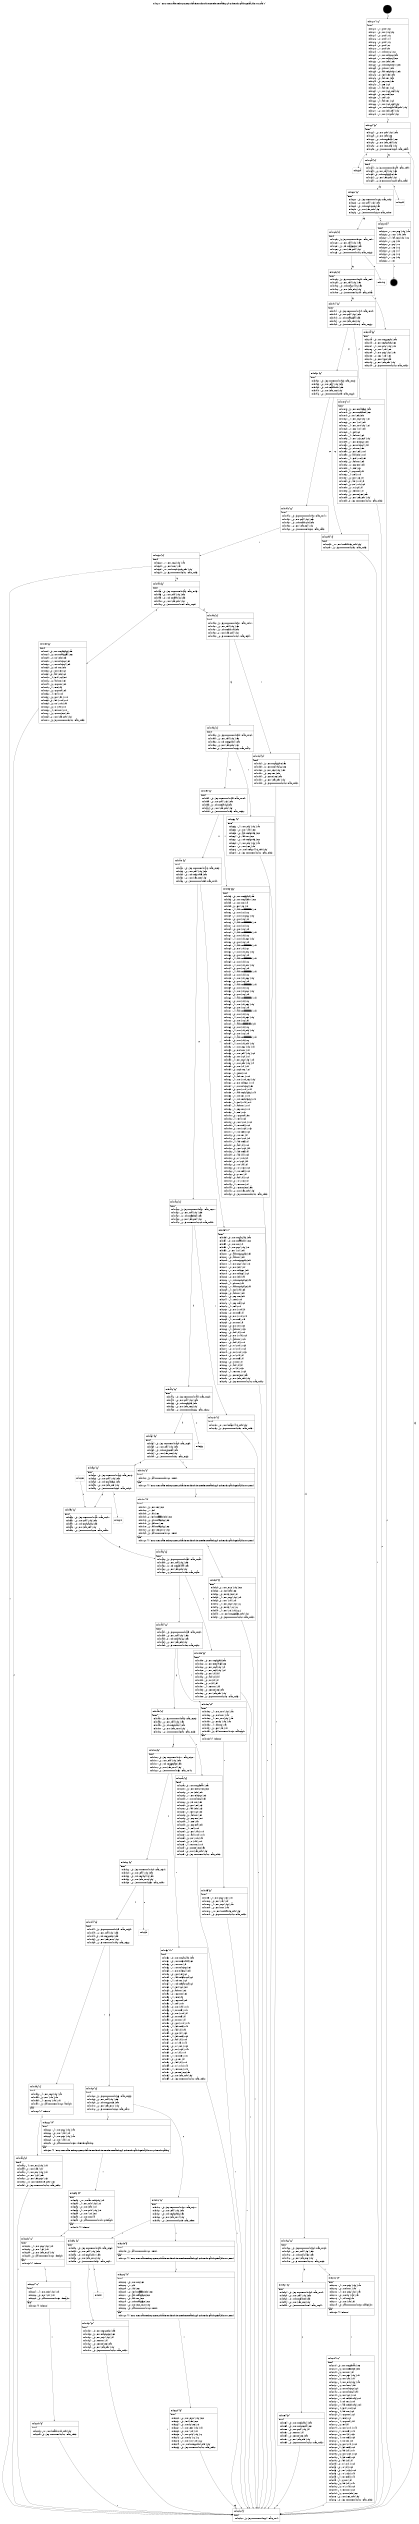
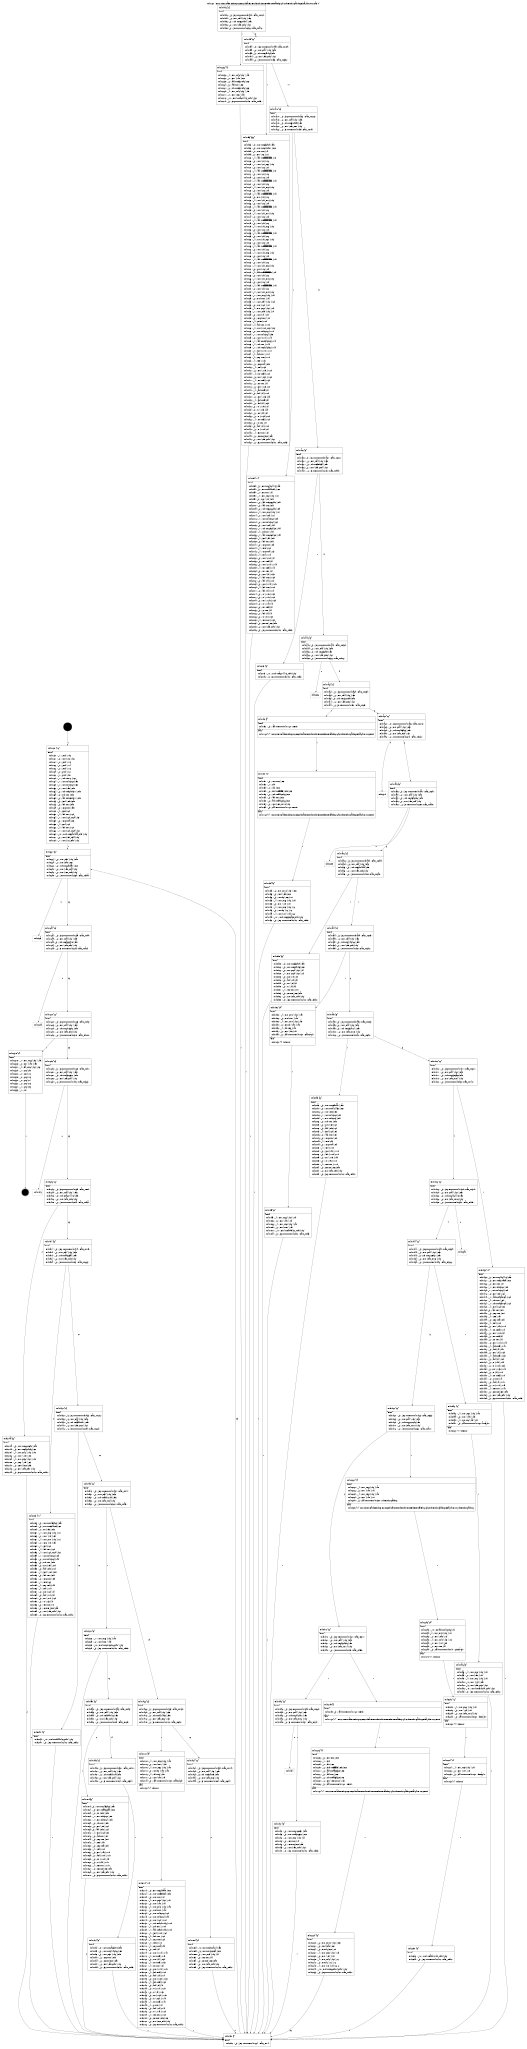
edge "0x4019bc [28]" -> "0x4019d8 [28]": removed, label "13"
edge "0x4022ee" -> "0x401a9c [28]": reversed
